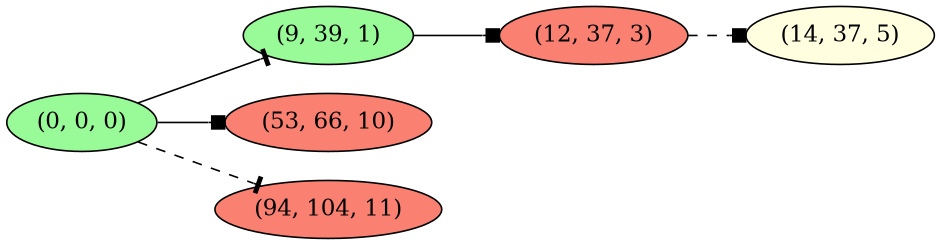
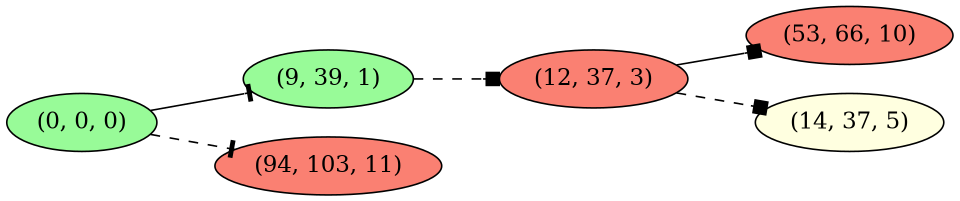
edge "(9, 39, 1)" -> "(12, 37, 3)": style solid -> dashed
edge "(0, 0, 0)" -> "(53, 66, 10)": now "(12, 37, 3)" -> "(53, 66, 10)"
node "(94, 104, 11)": label "(94, 104, 11)" -> "(94, 103, 11)"
